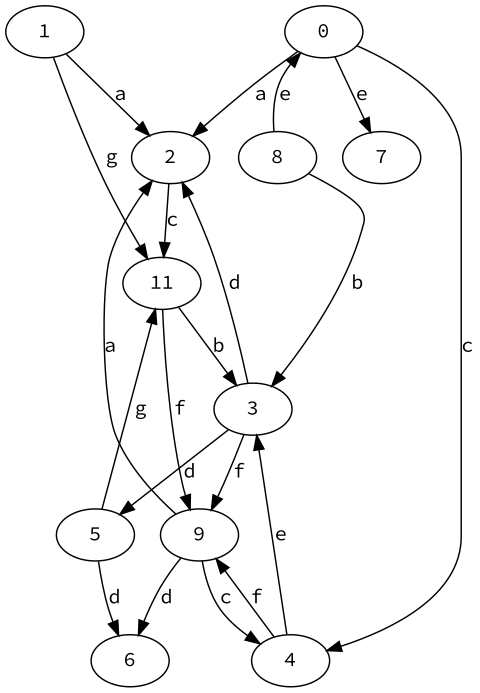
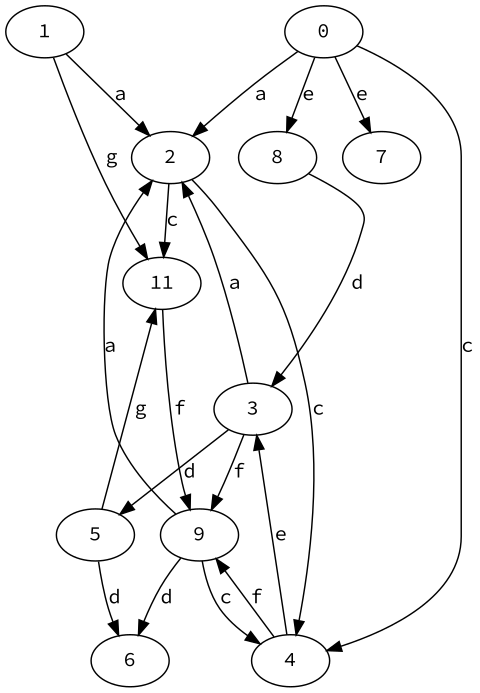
edge "8" -> "0": reversed
edge "3" -> "2": label "d" -> "a"
edge "8" -> "3": label "b" -> "d"
edge "11" -> "3": removed, label "b"
edge "2" -> "4": added, label "c"
